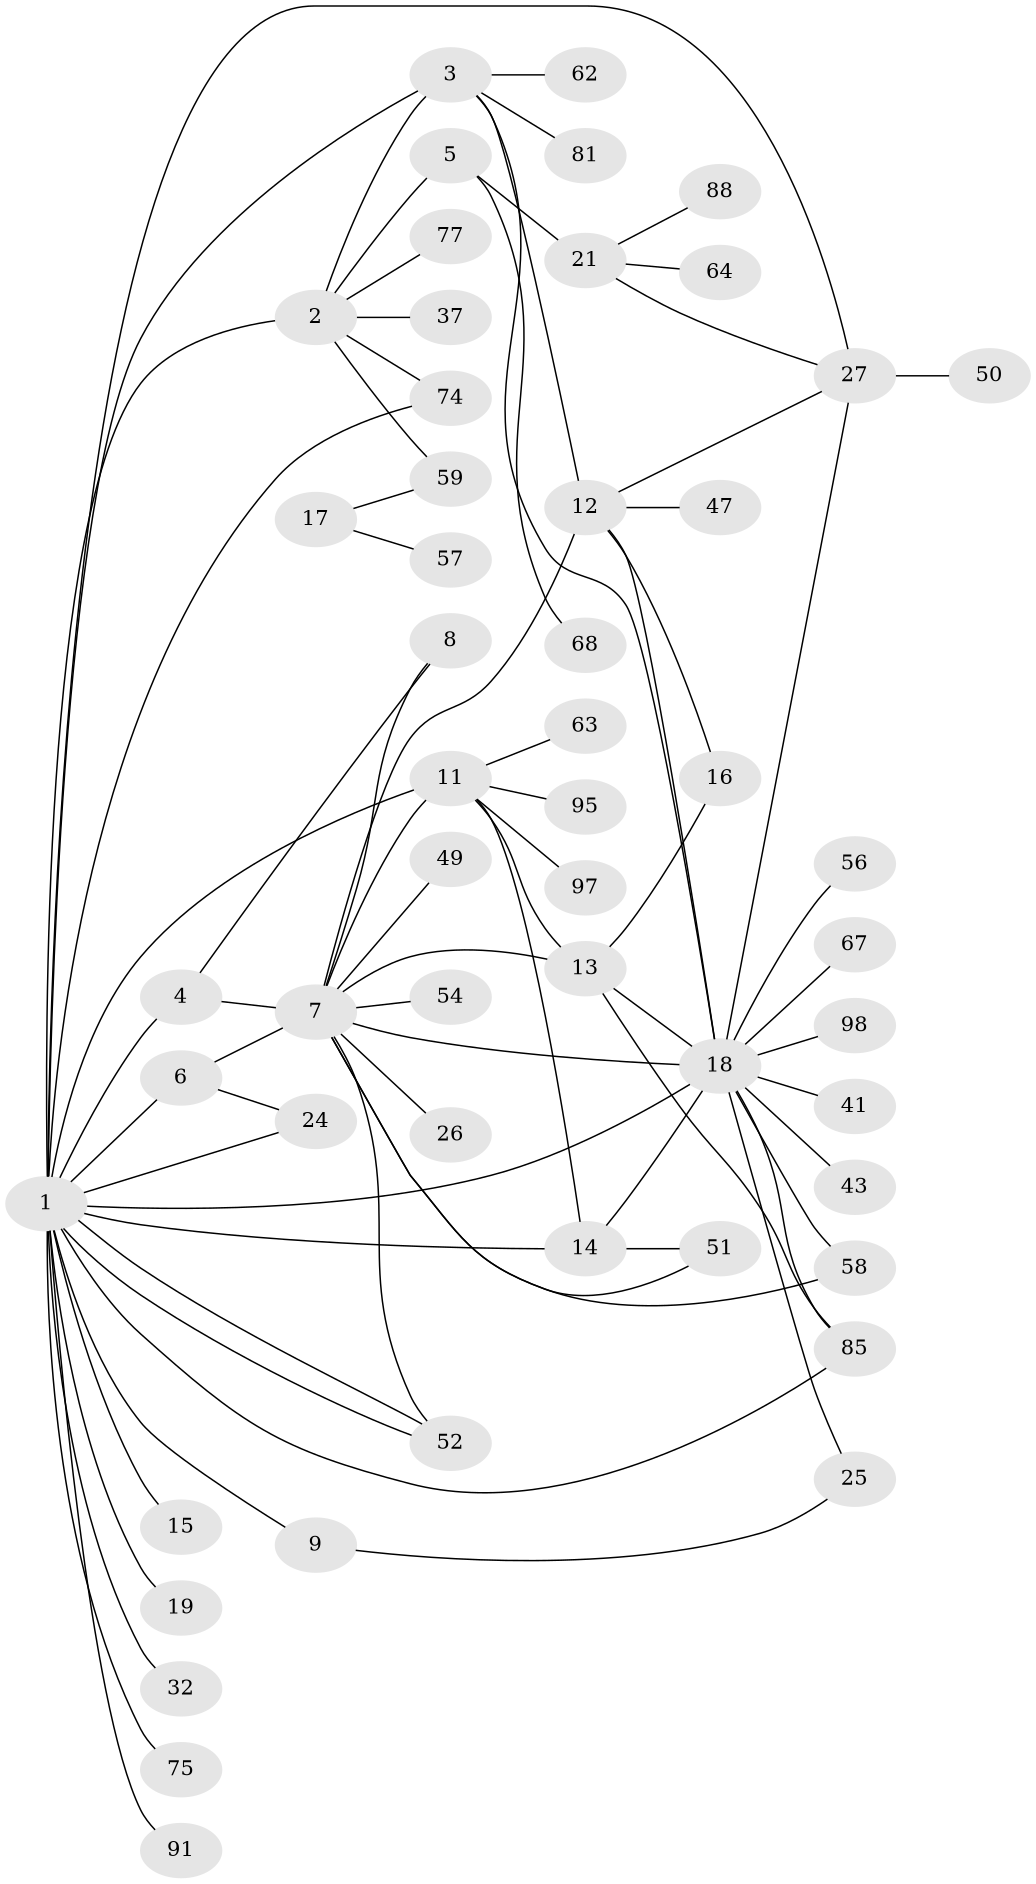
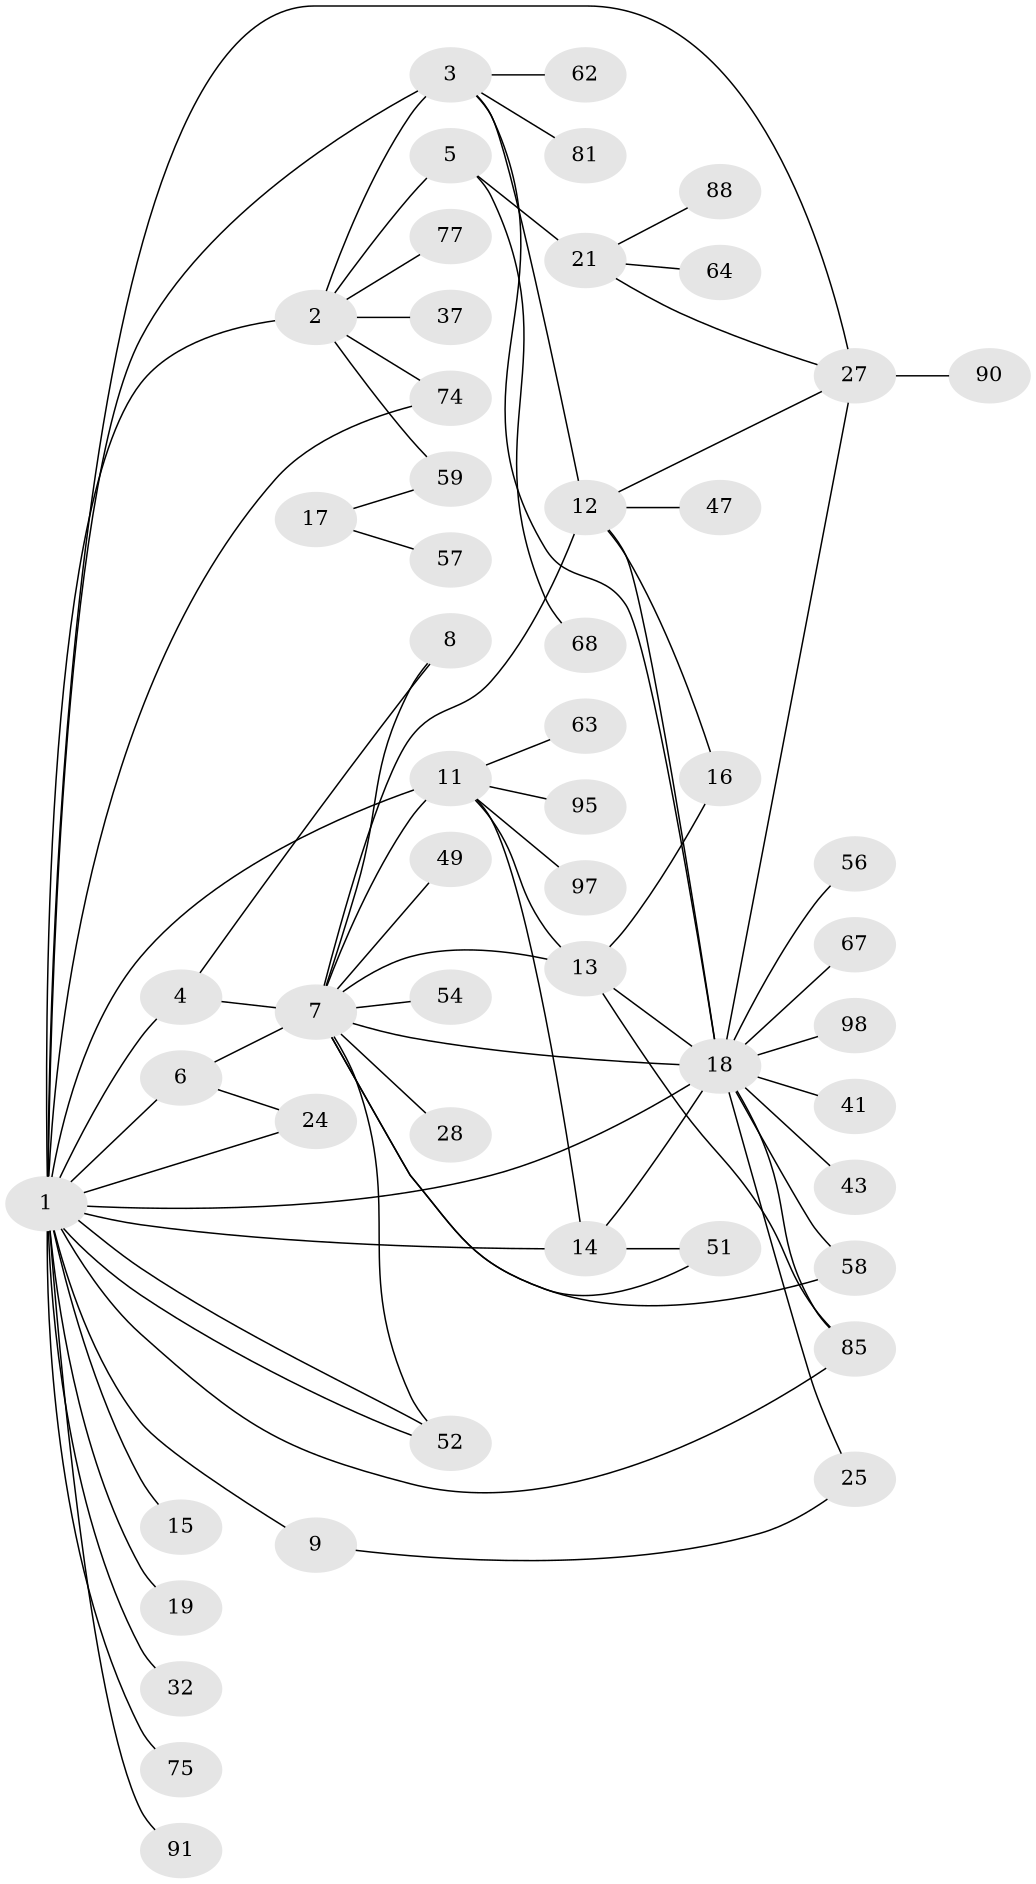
node "50": label "50" -> "90"
node "26": label "26" -> "28"
